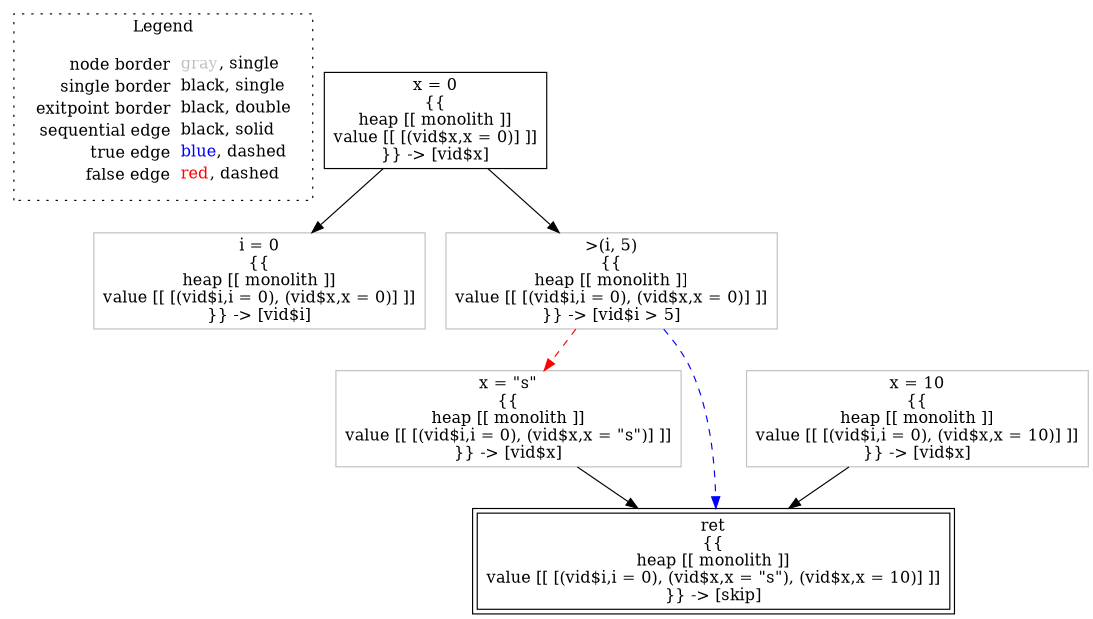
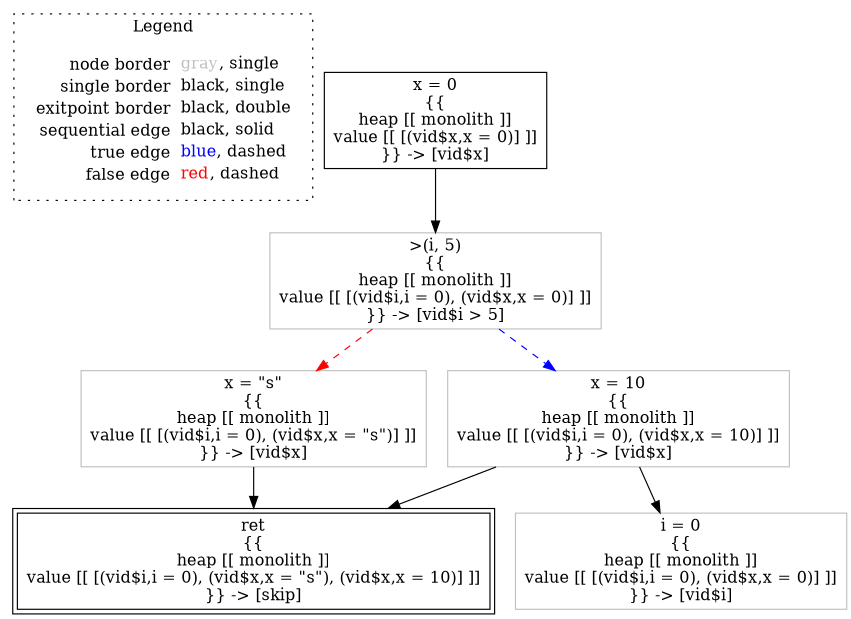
edge "x = 0" -> "i = 0": now "x = 10" -> "i = 0"
edge ">(i, 5)" -> "ret": now ">(i, 5)" -> "x = 10"
